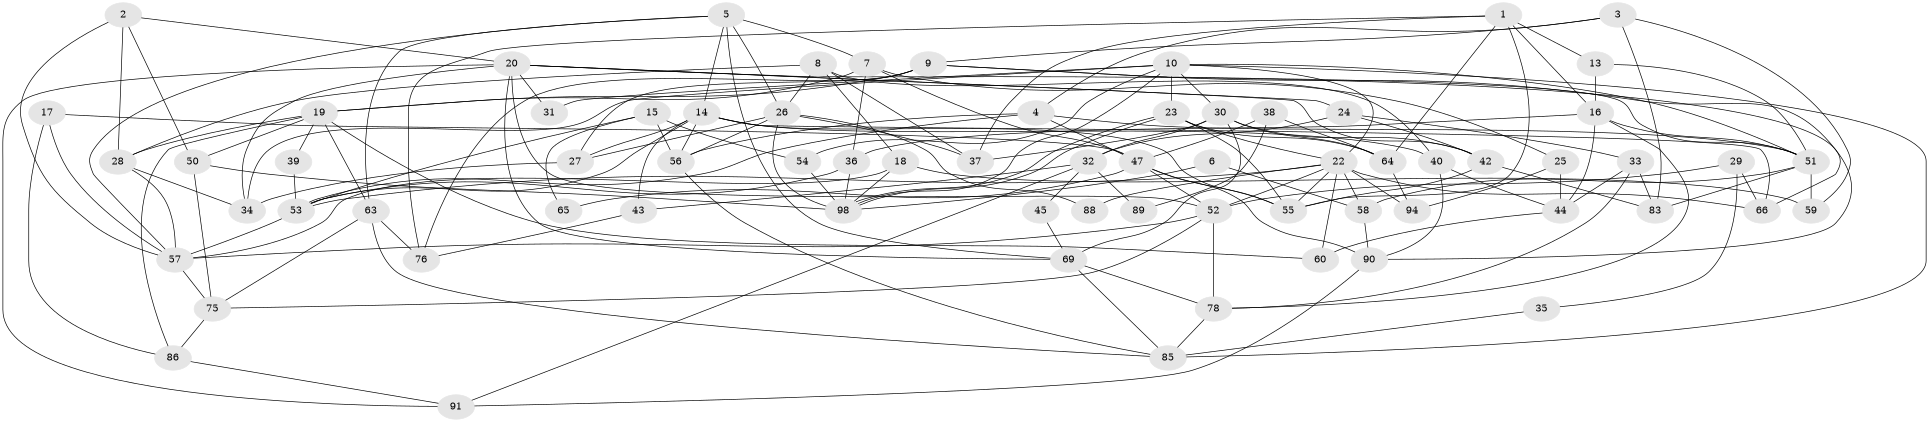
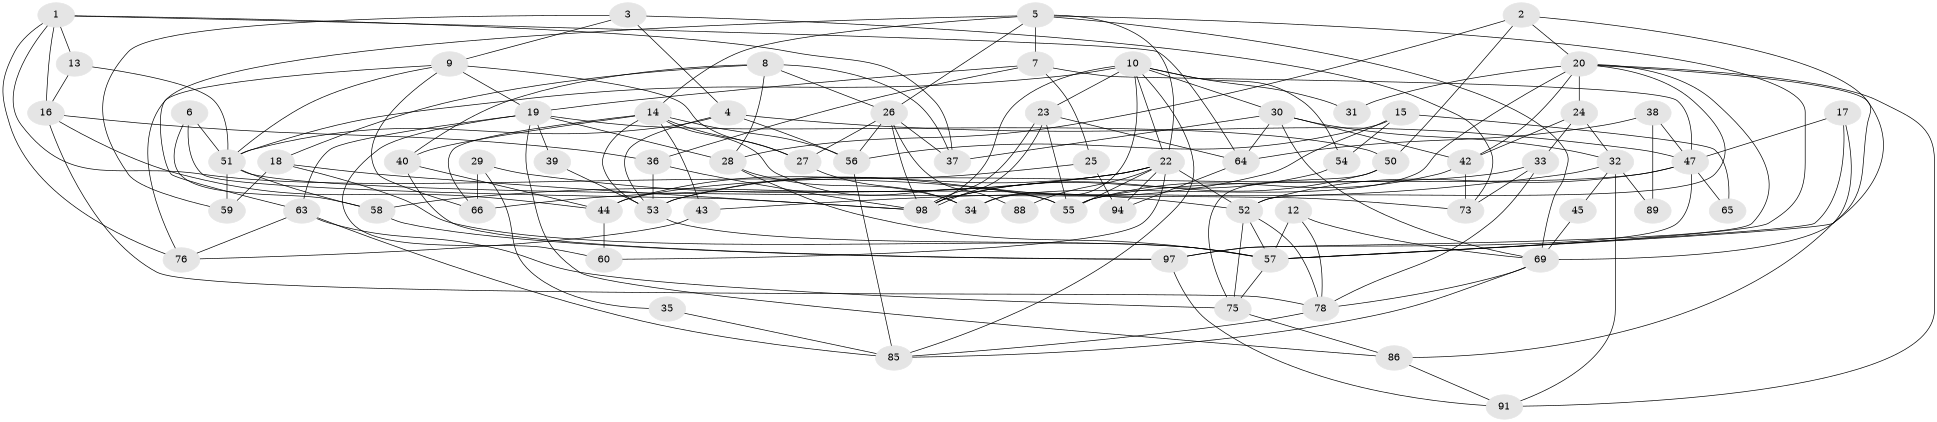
edge "16" -- "51": now "6" -- "51"
edge "23" -- "22": now "5" -- "22"
node "12": added
node "83": label "83" -> "73"
node "90": label "90" -> "97"
